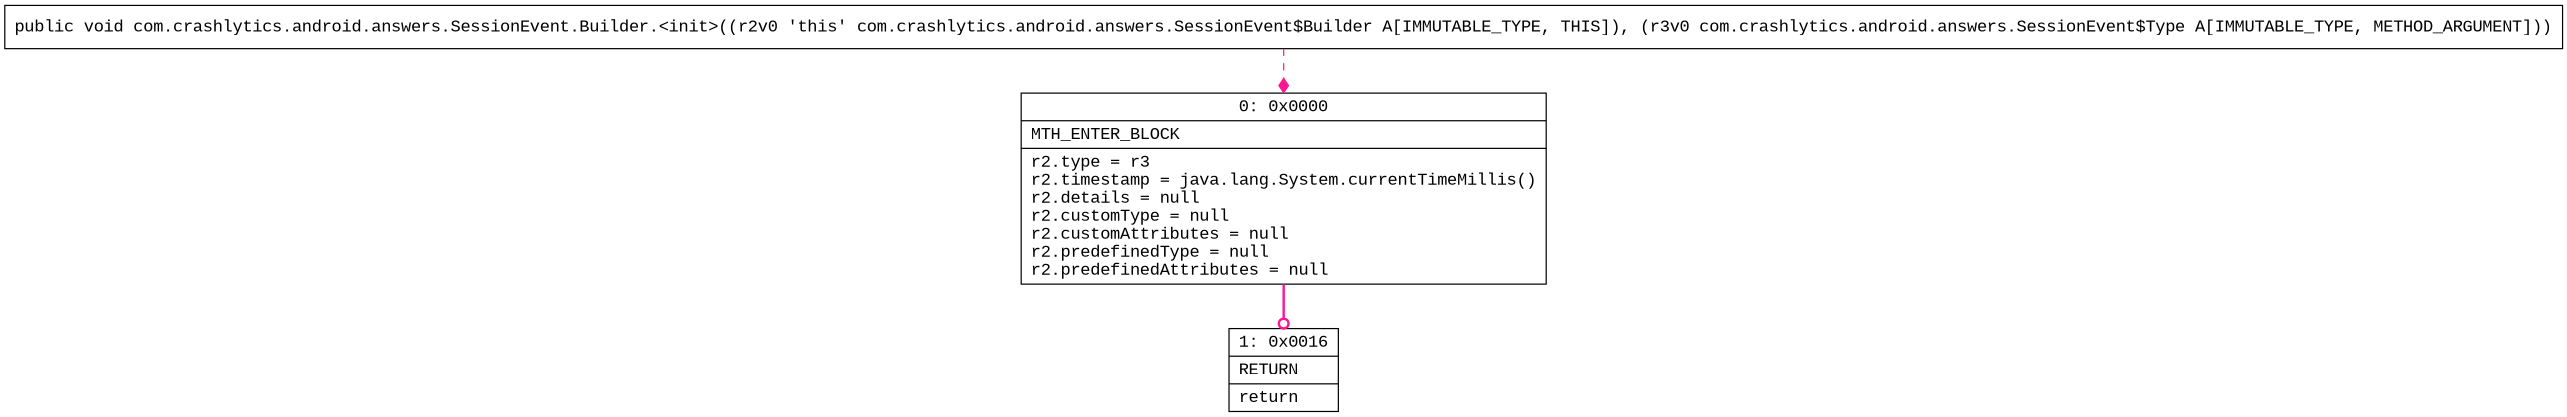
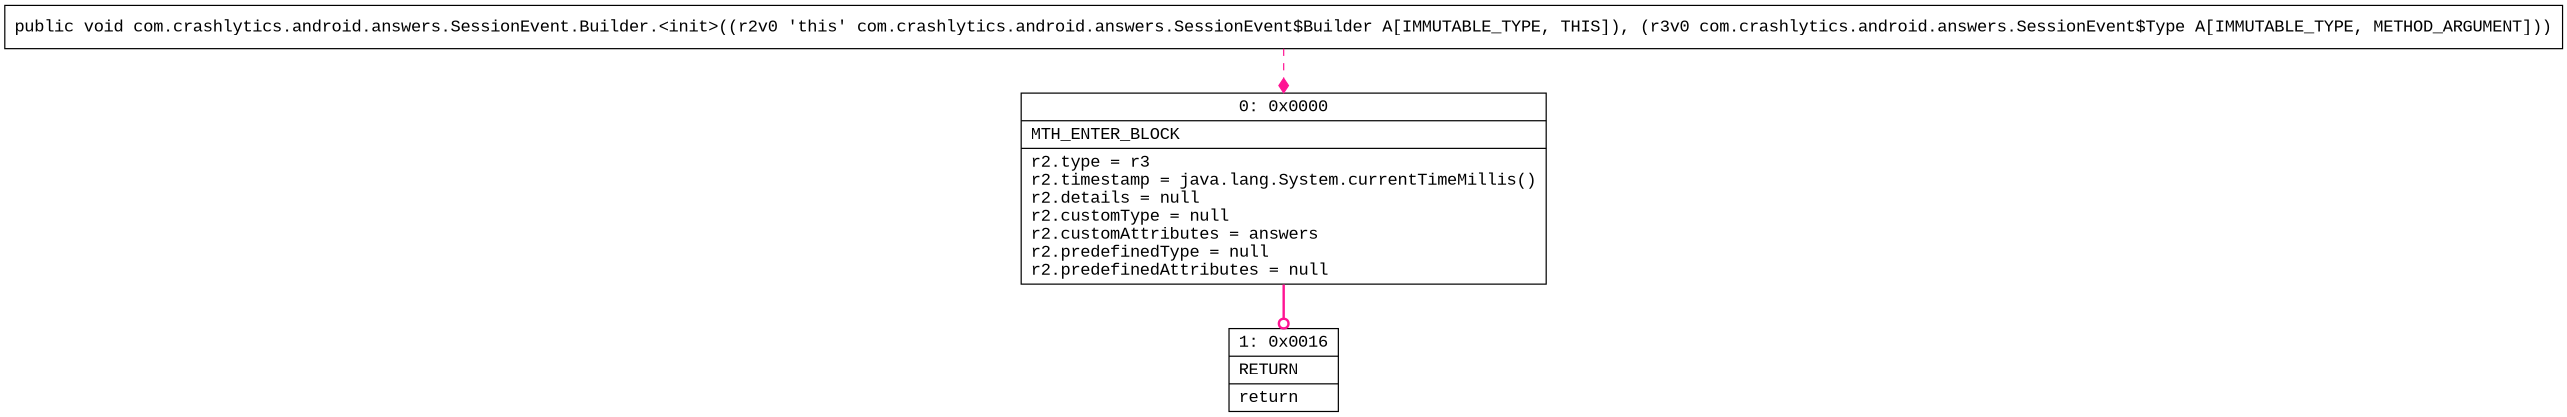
node "0: 0x0000": text "r2.customAttributes = null" -> "r2.customAttributes = answers"
